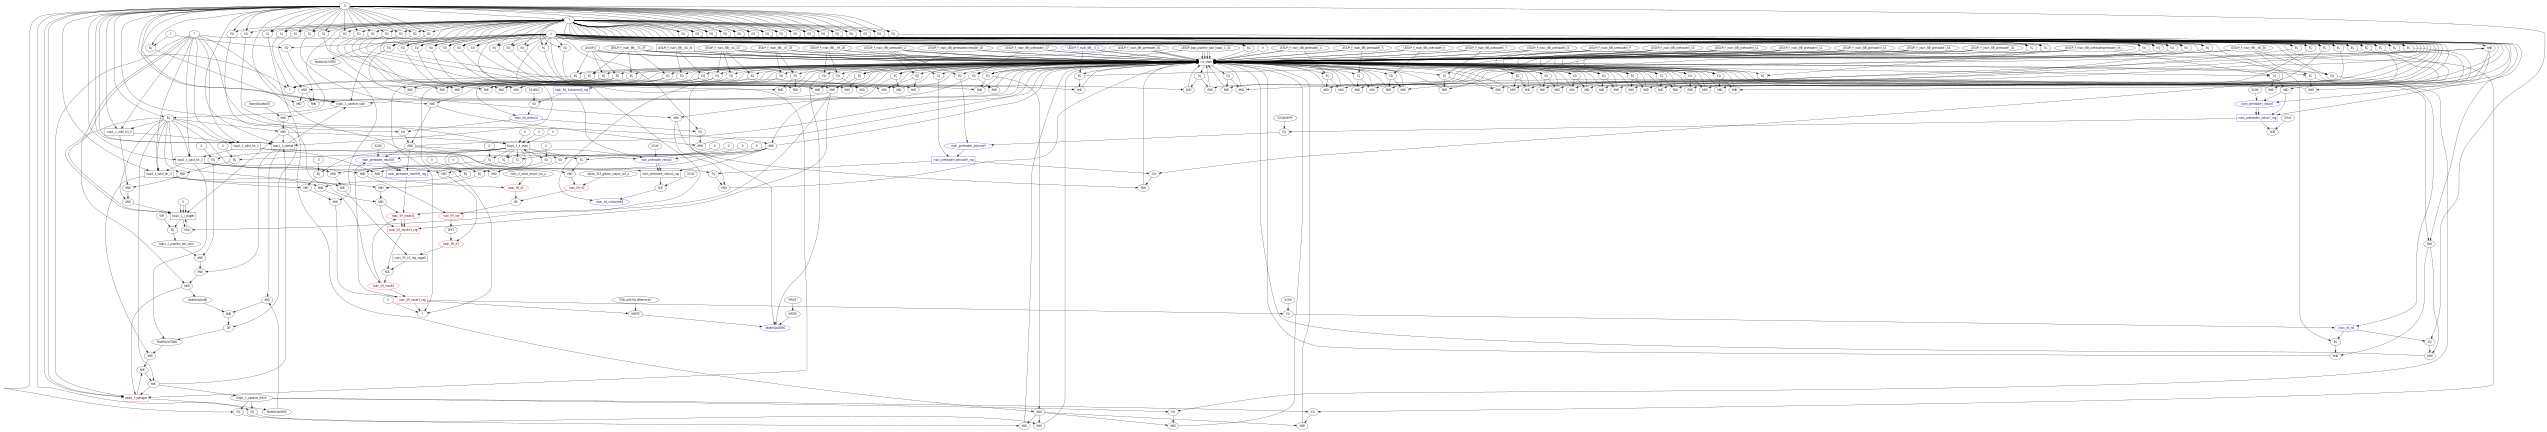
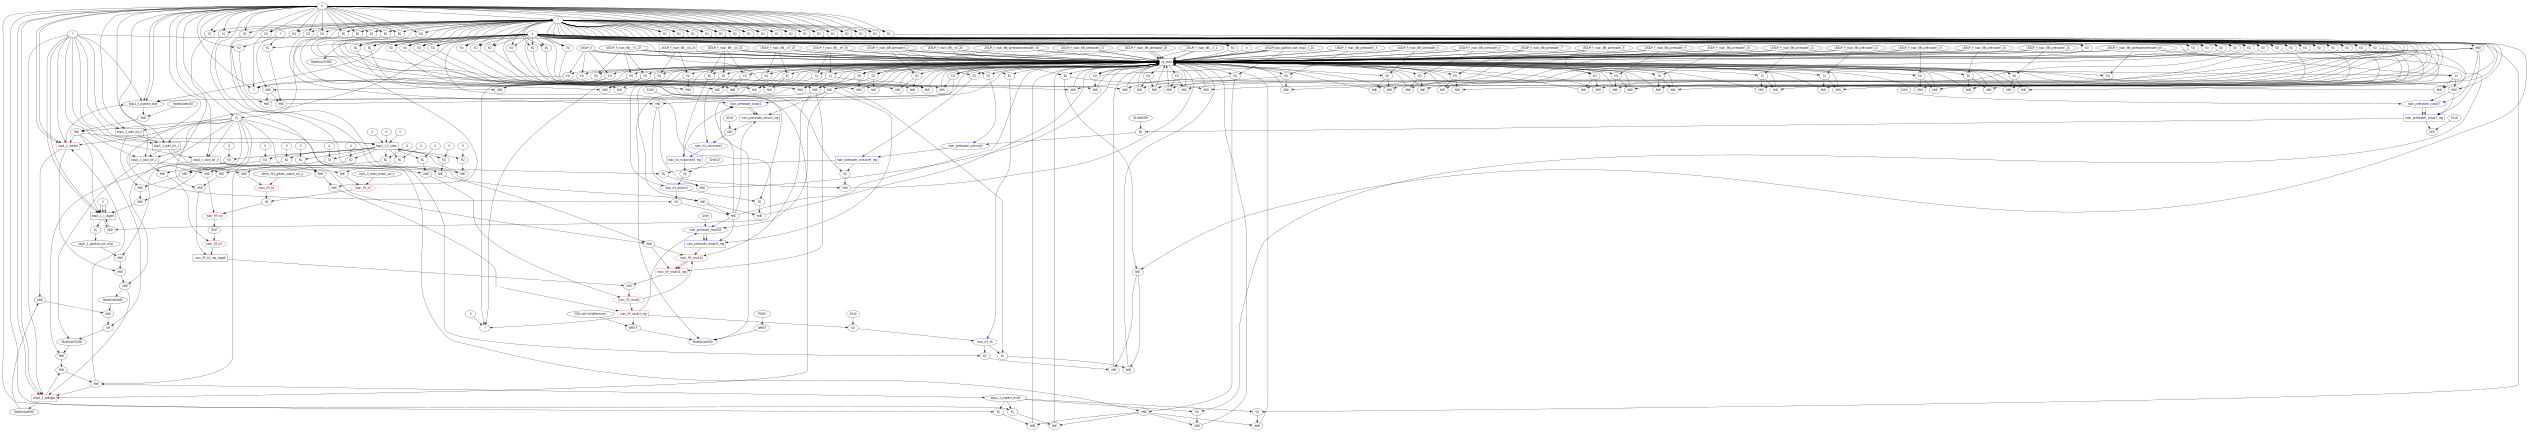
node "LEGUP_F_main_BB__0_1": color blue -> black
node "loop1_1_started": color black -> red
edge "main_64_indvarnext3" -> "main_64_indvarnext3_reg": added
edge "loop1_1_valid_bit_2" -> "loop1_1_valid_bit_3": removed
node "509": removed
